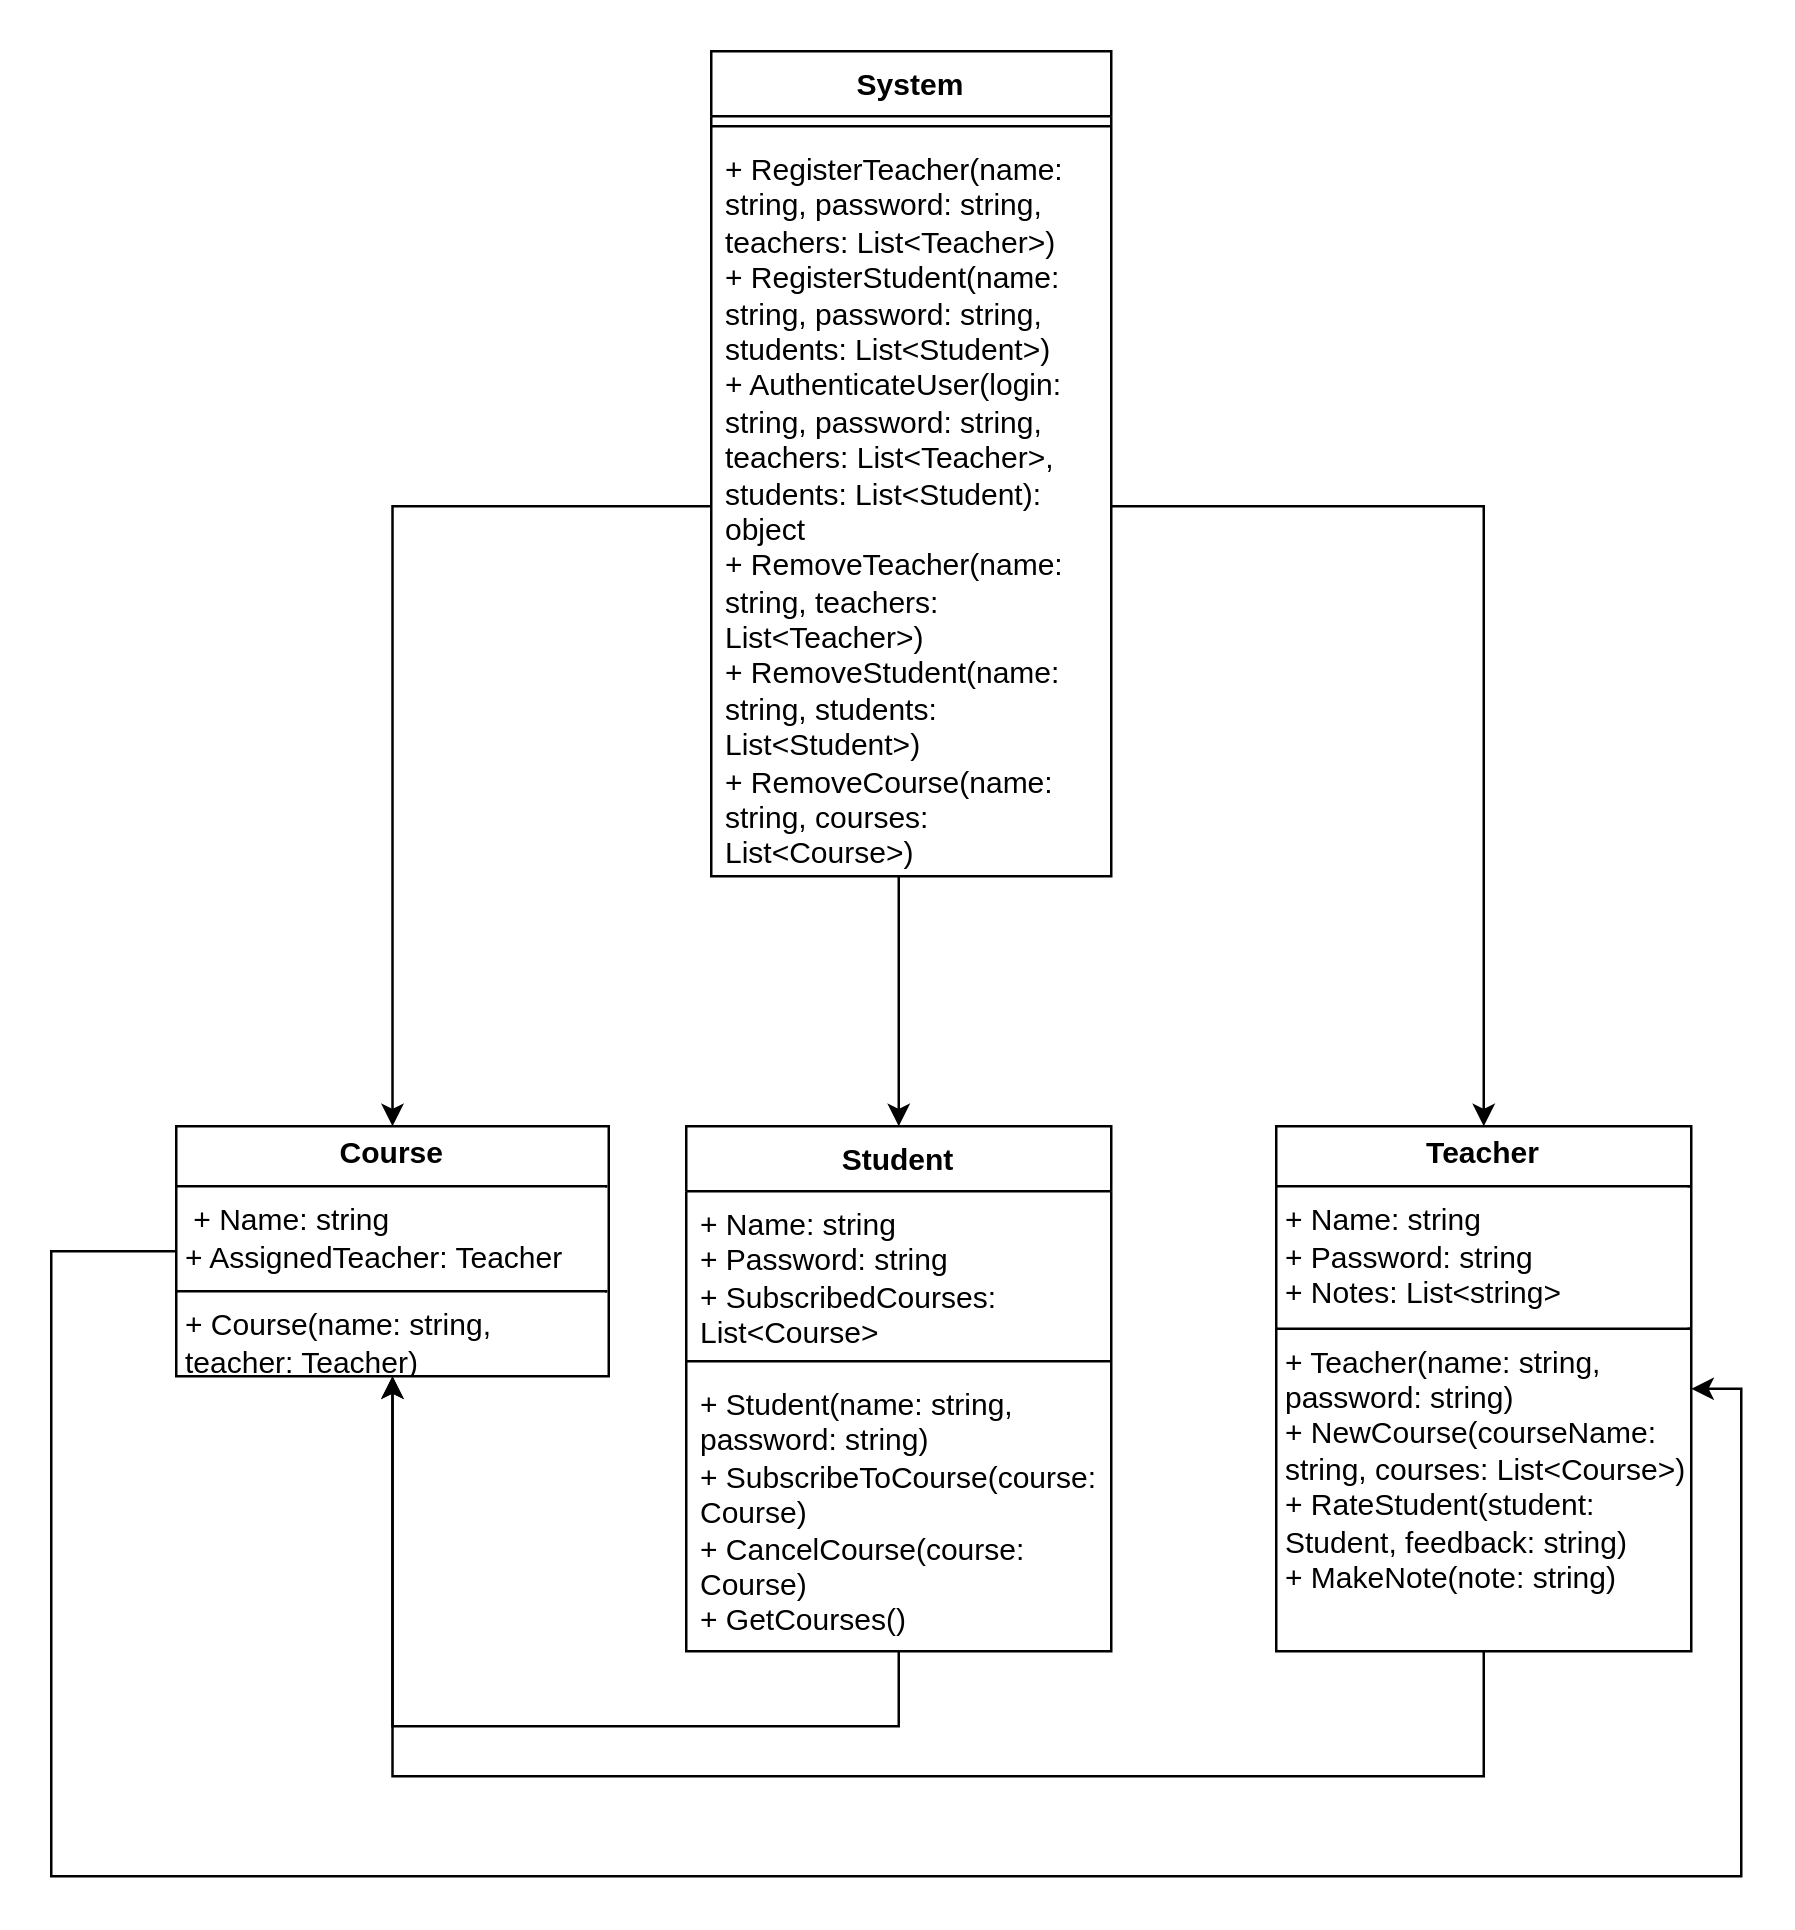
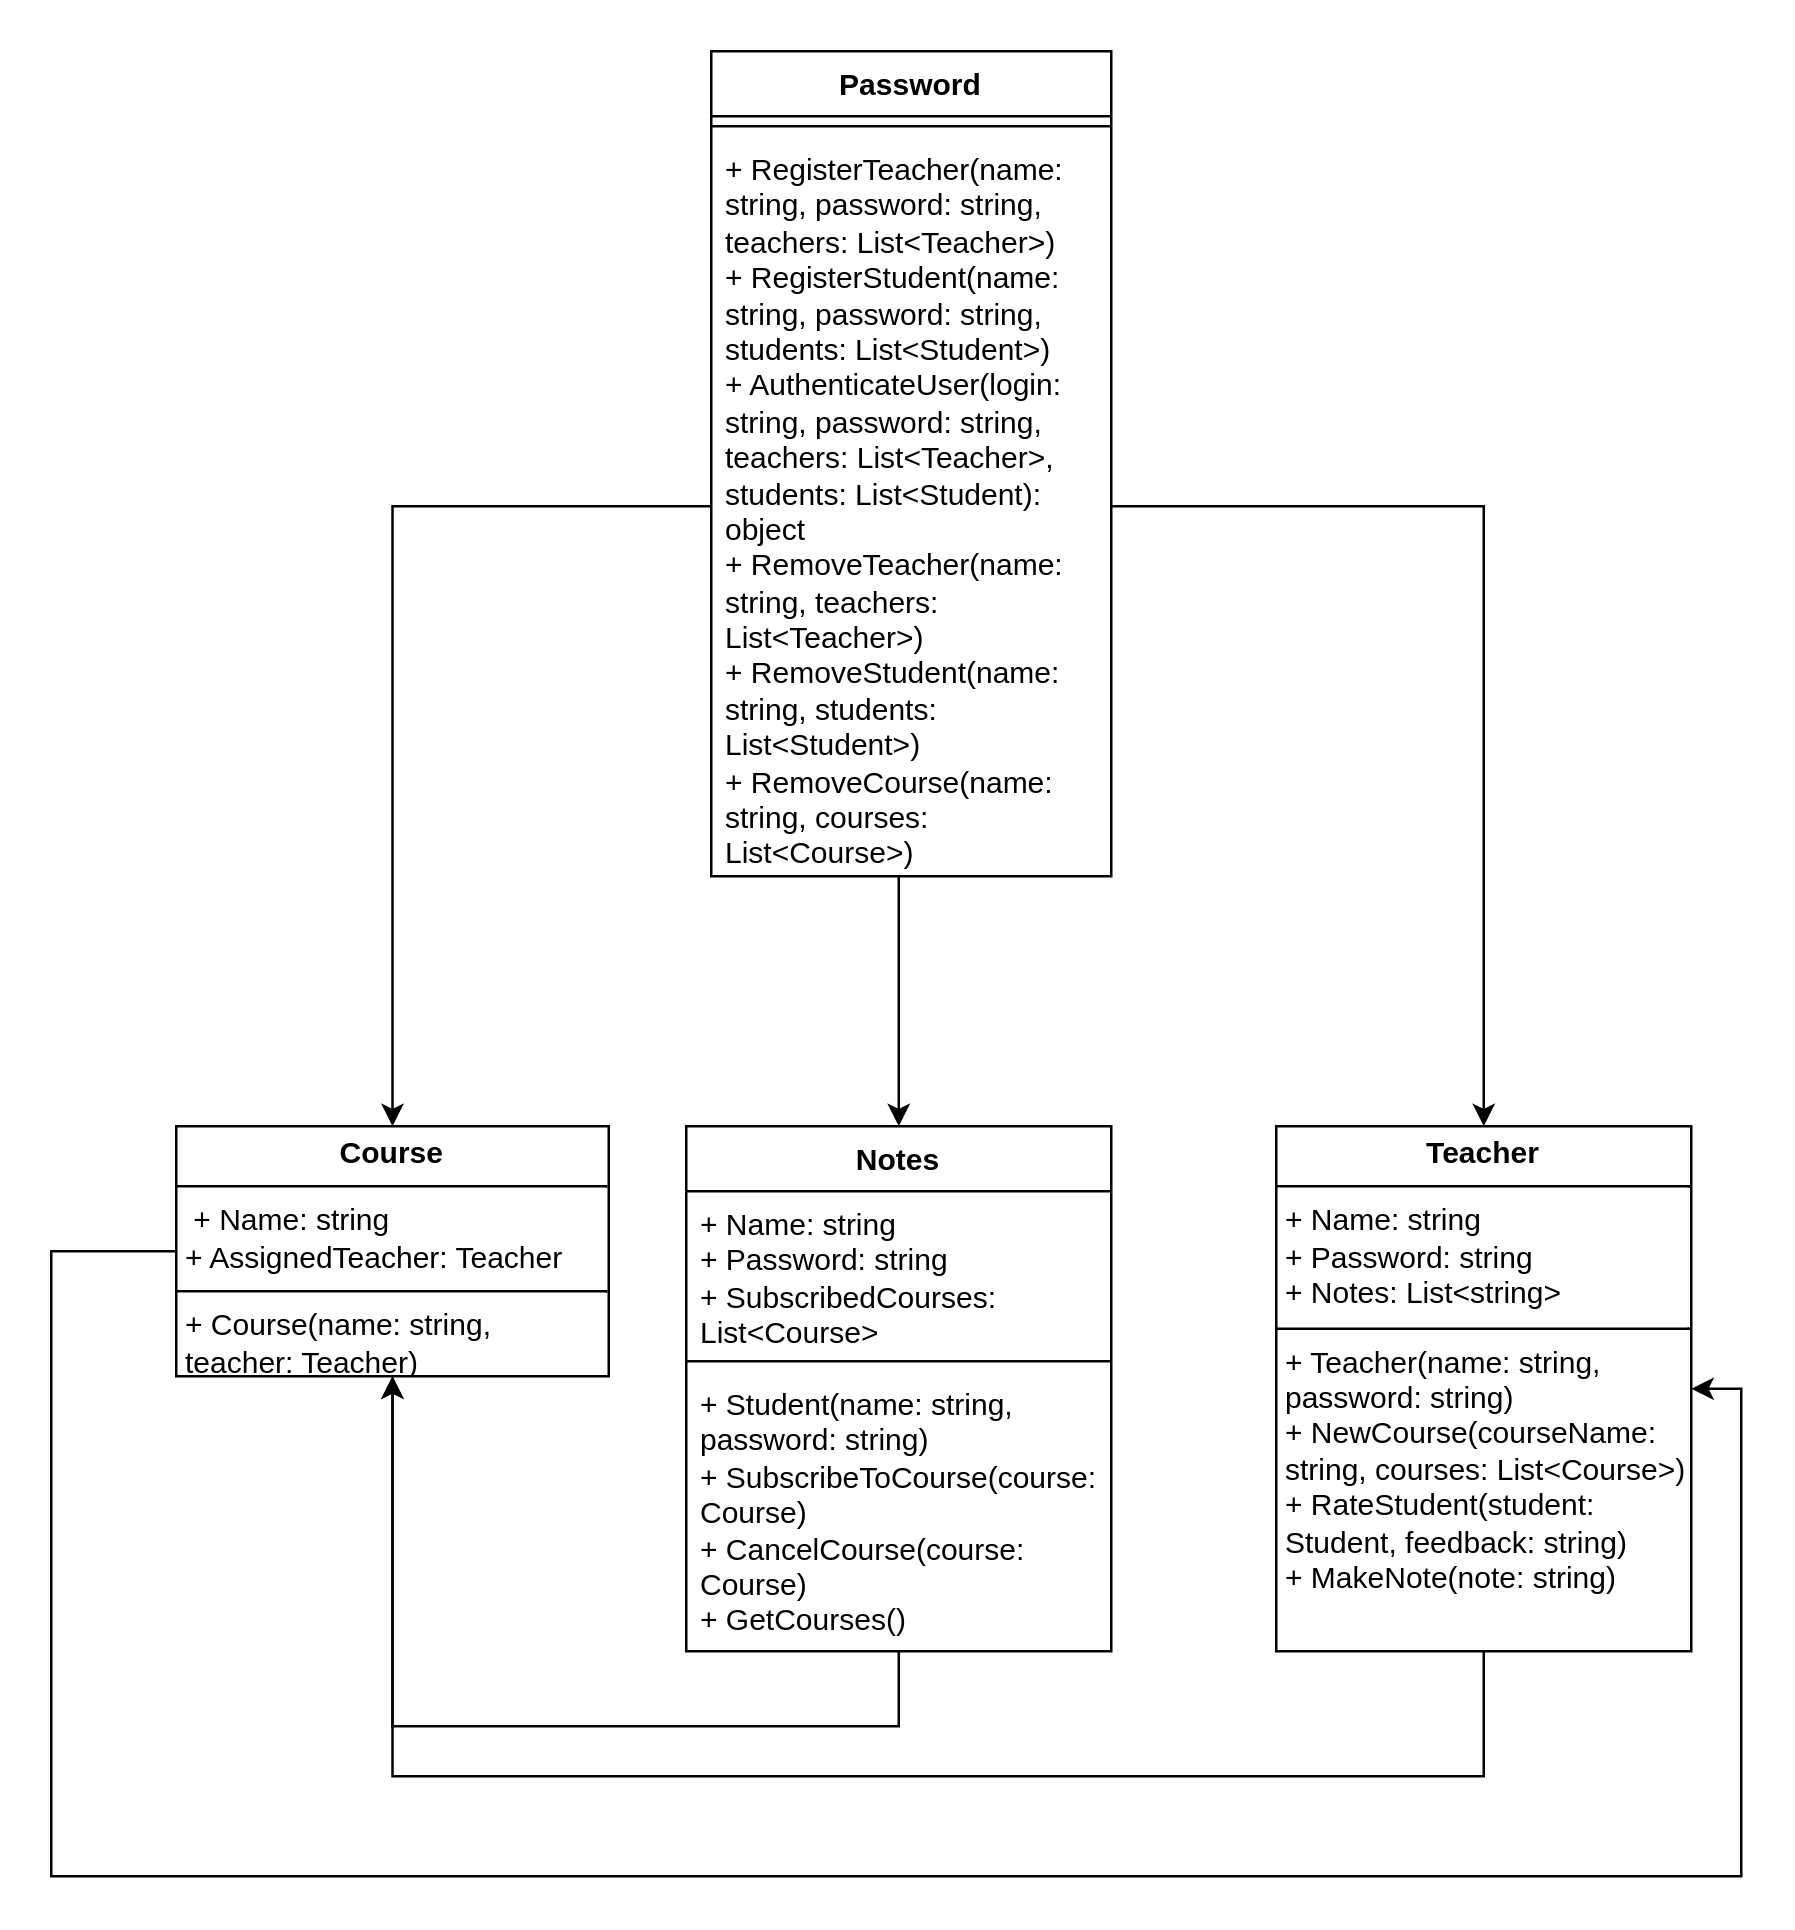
node "System": label "System" -> "Password"
node "Student": label "Student" -> "Notes"
